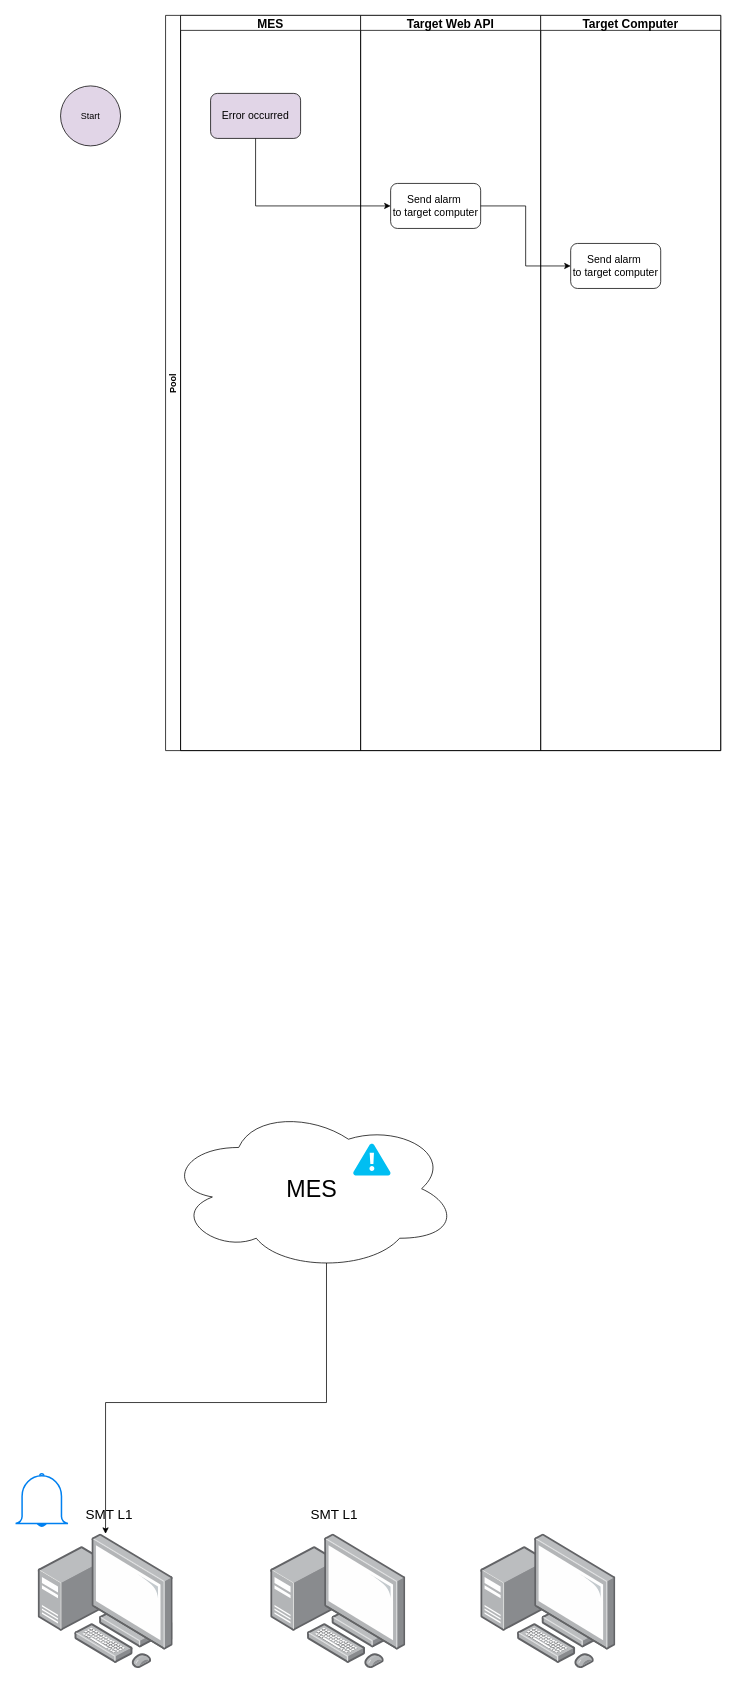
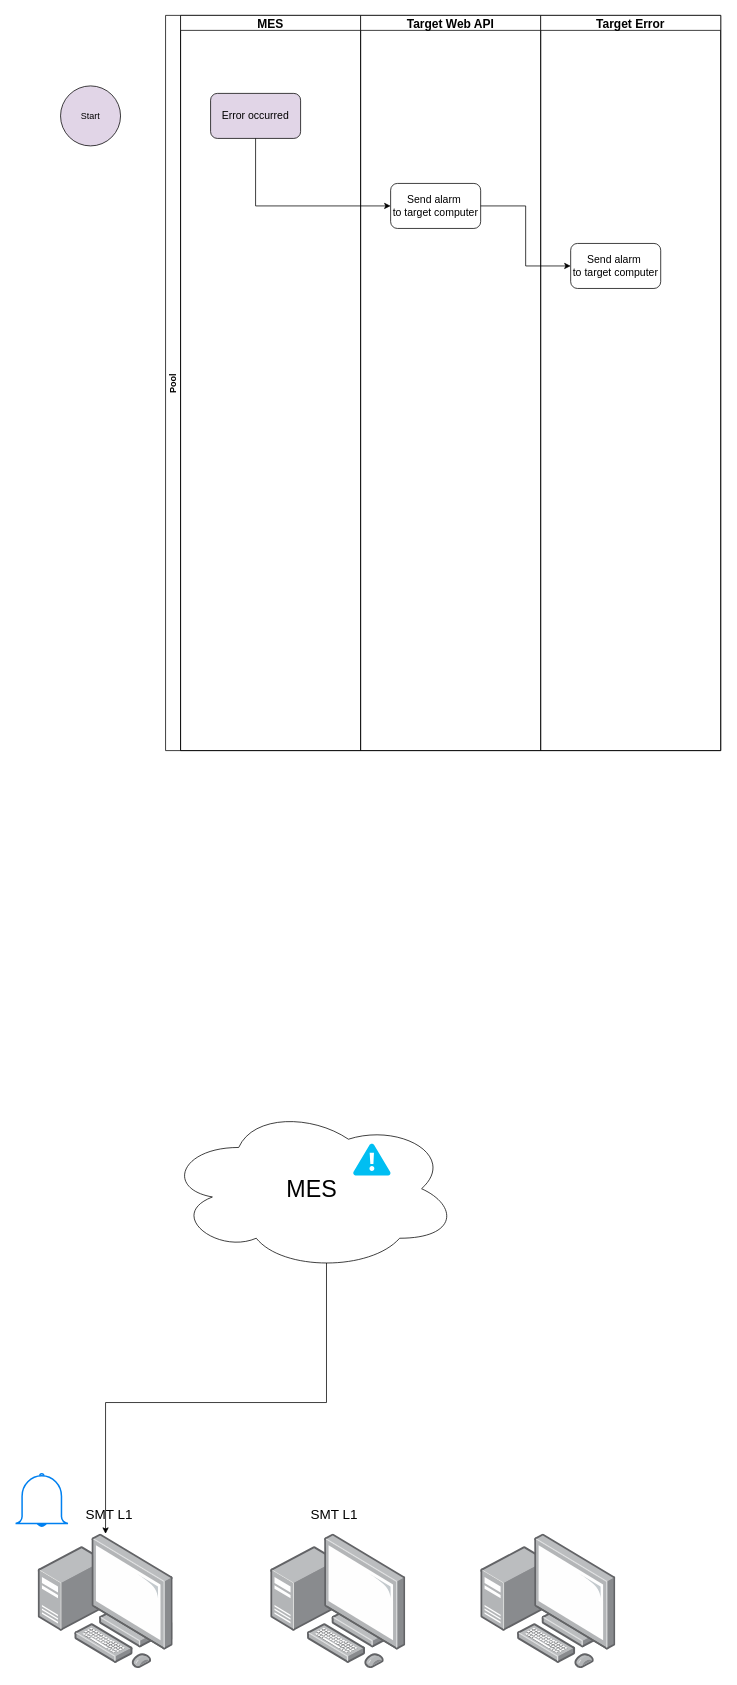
node "Target Computer": label "Target Computer" -> "Target Error"
